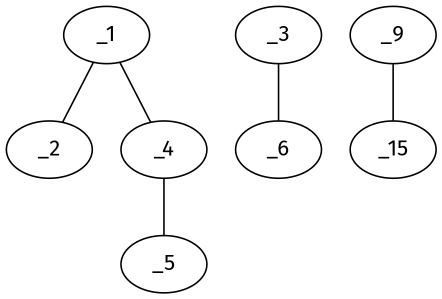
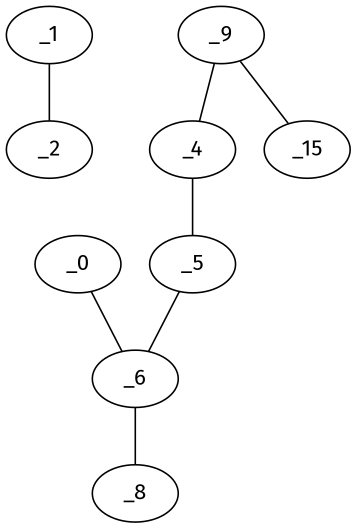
node "_3": label "_3" -> "_0"
edge "_1" -- "_4": now "_9" -- "_4"
edge "_5" -- "_6": added
node "_8": added
